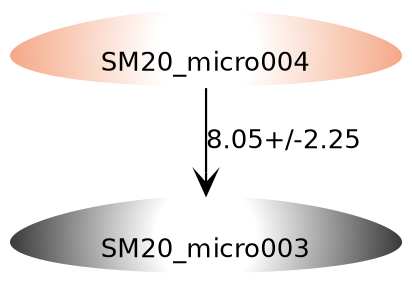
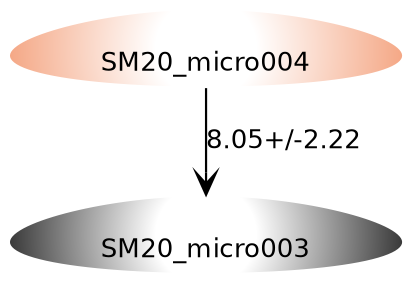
edge "SM20_micro004" -> "SM20_micro003": label "8.05+/-2.25" -> "8.05+/-2.22"
